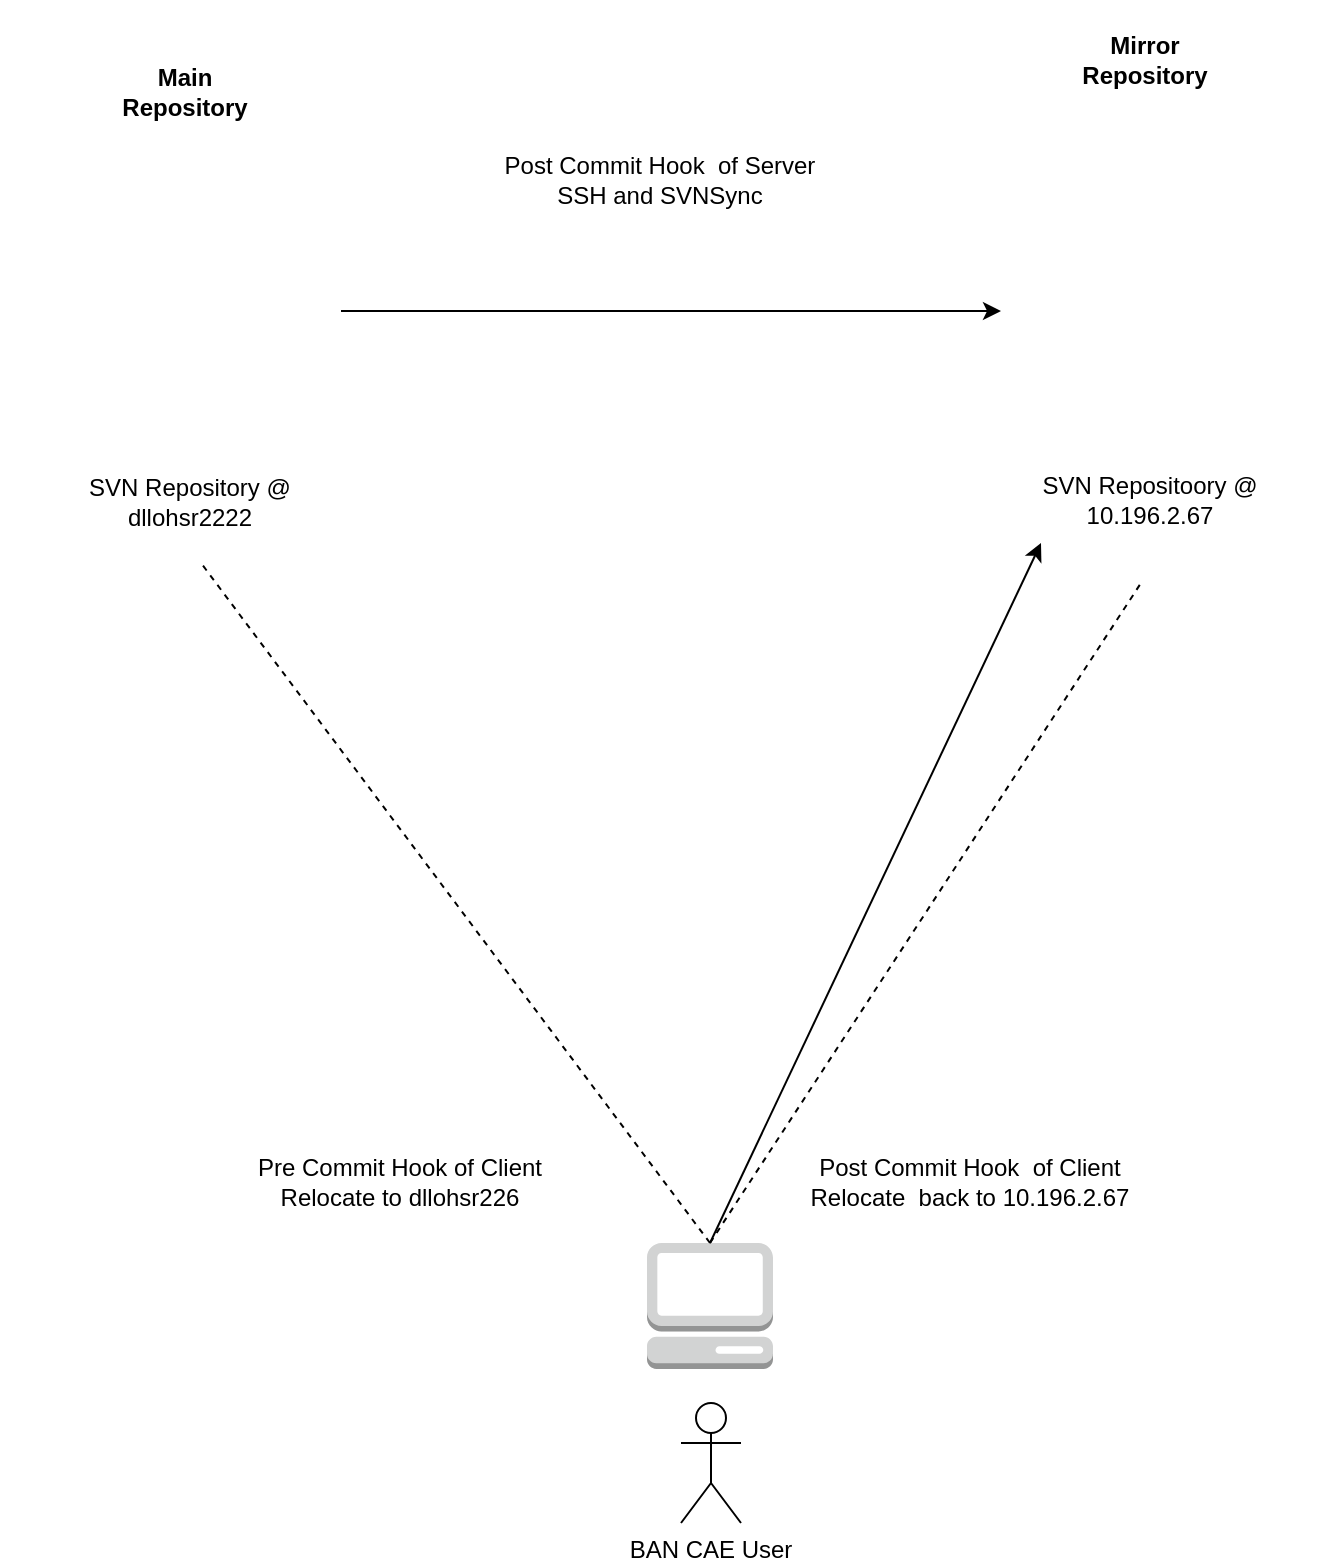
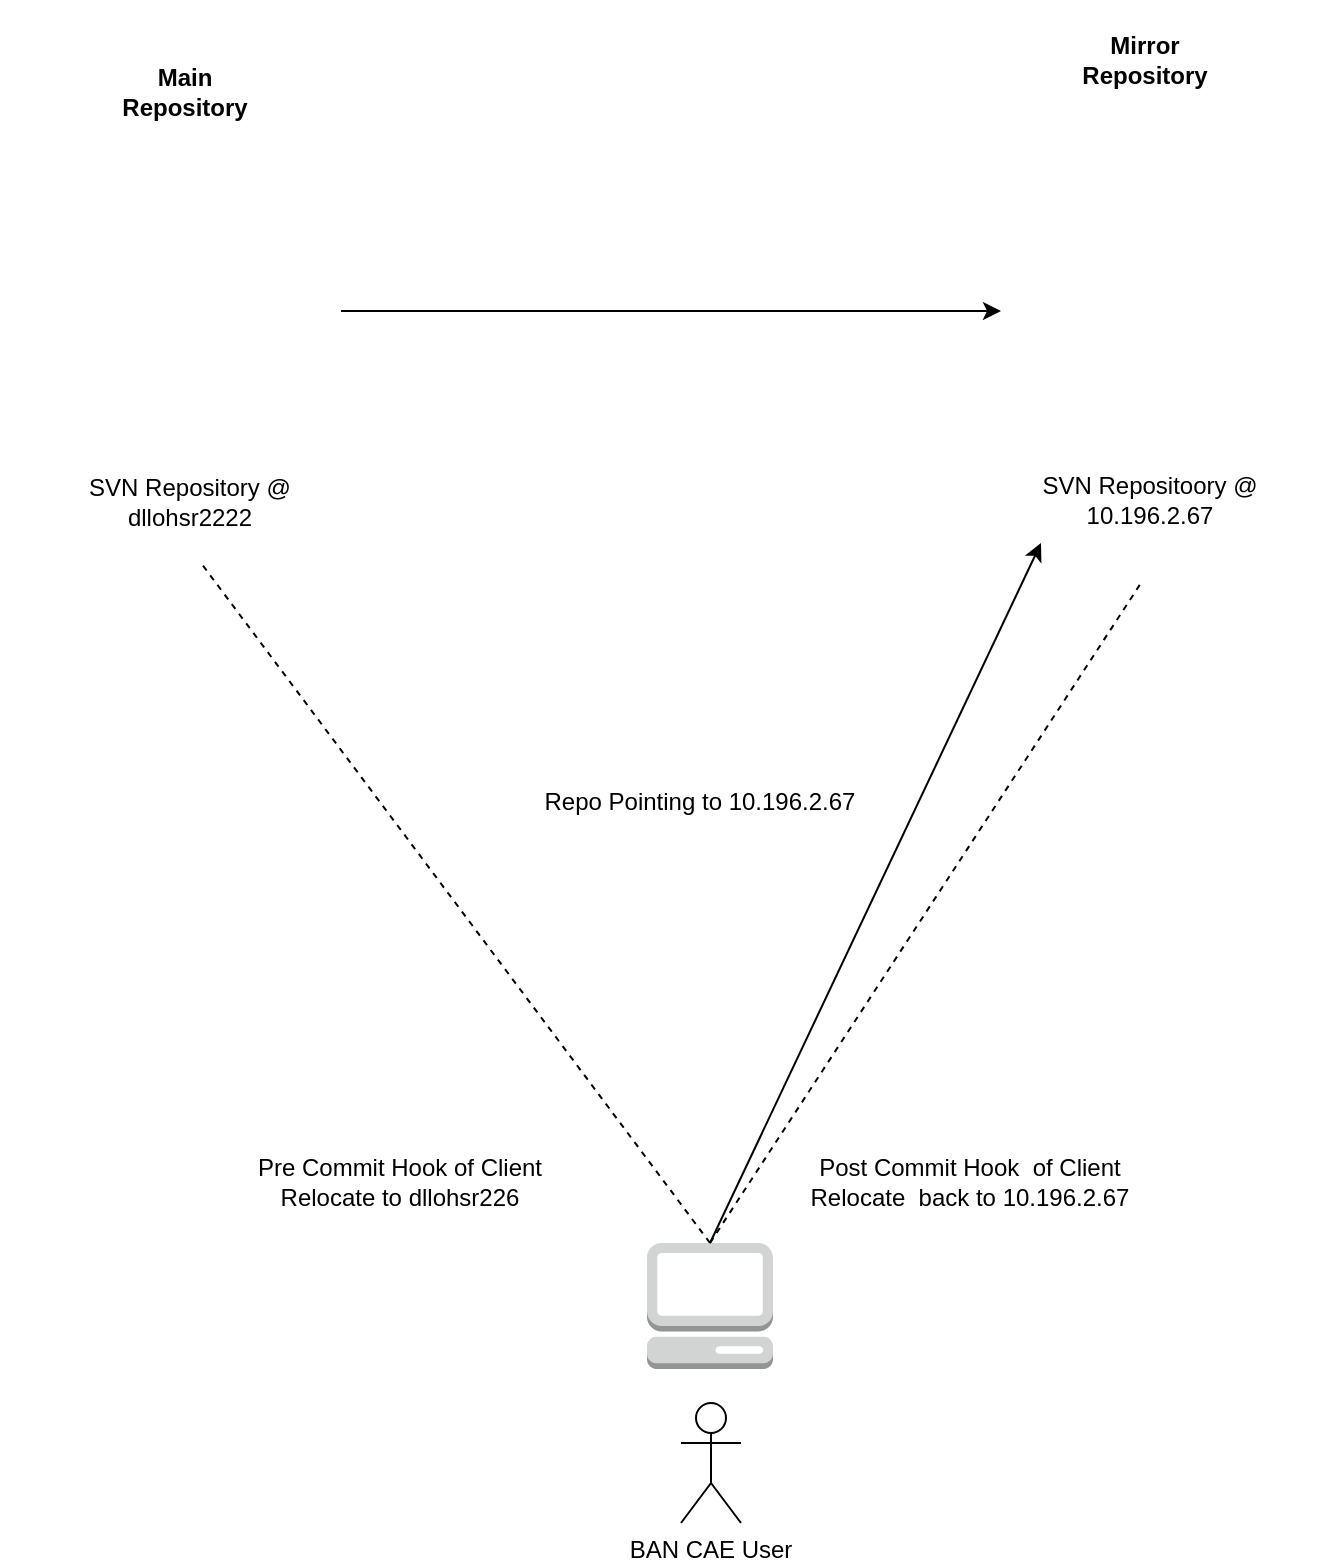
node "Post Commit Hook of Server SSH and SVNSync": removed
node "Repo Pointing to 10.196.2.67": added
